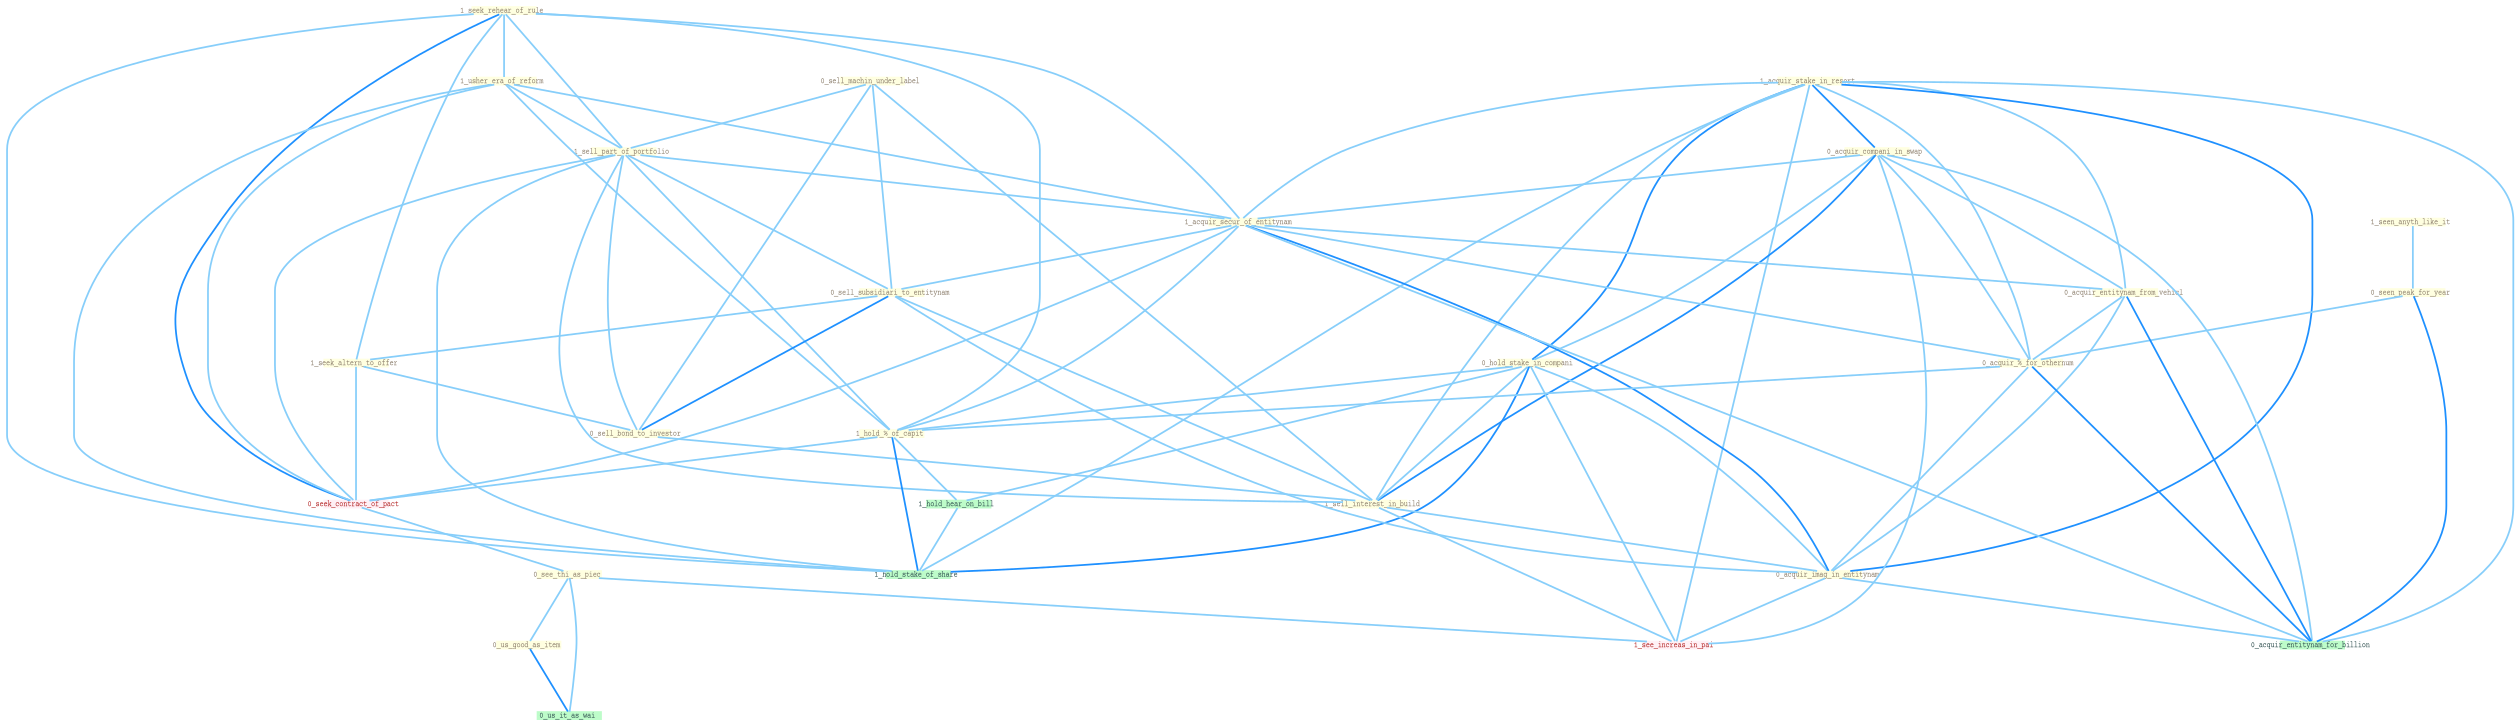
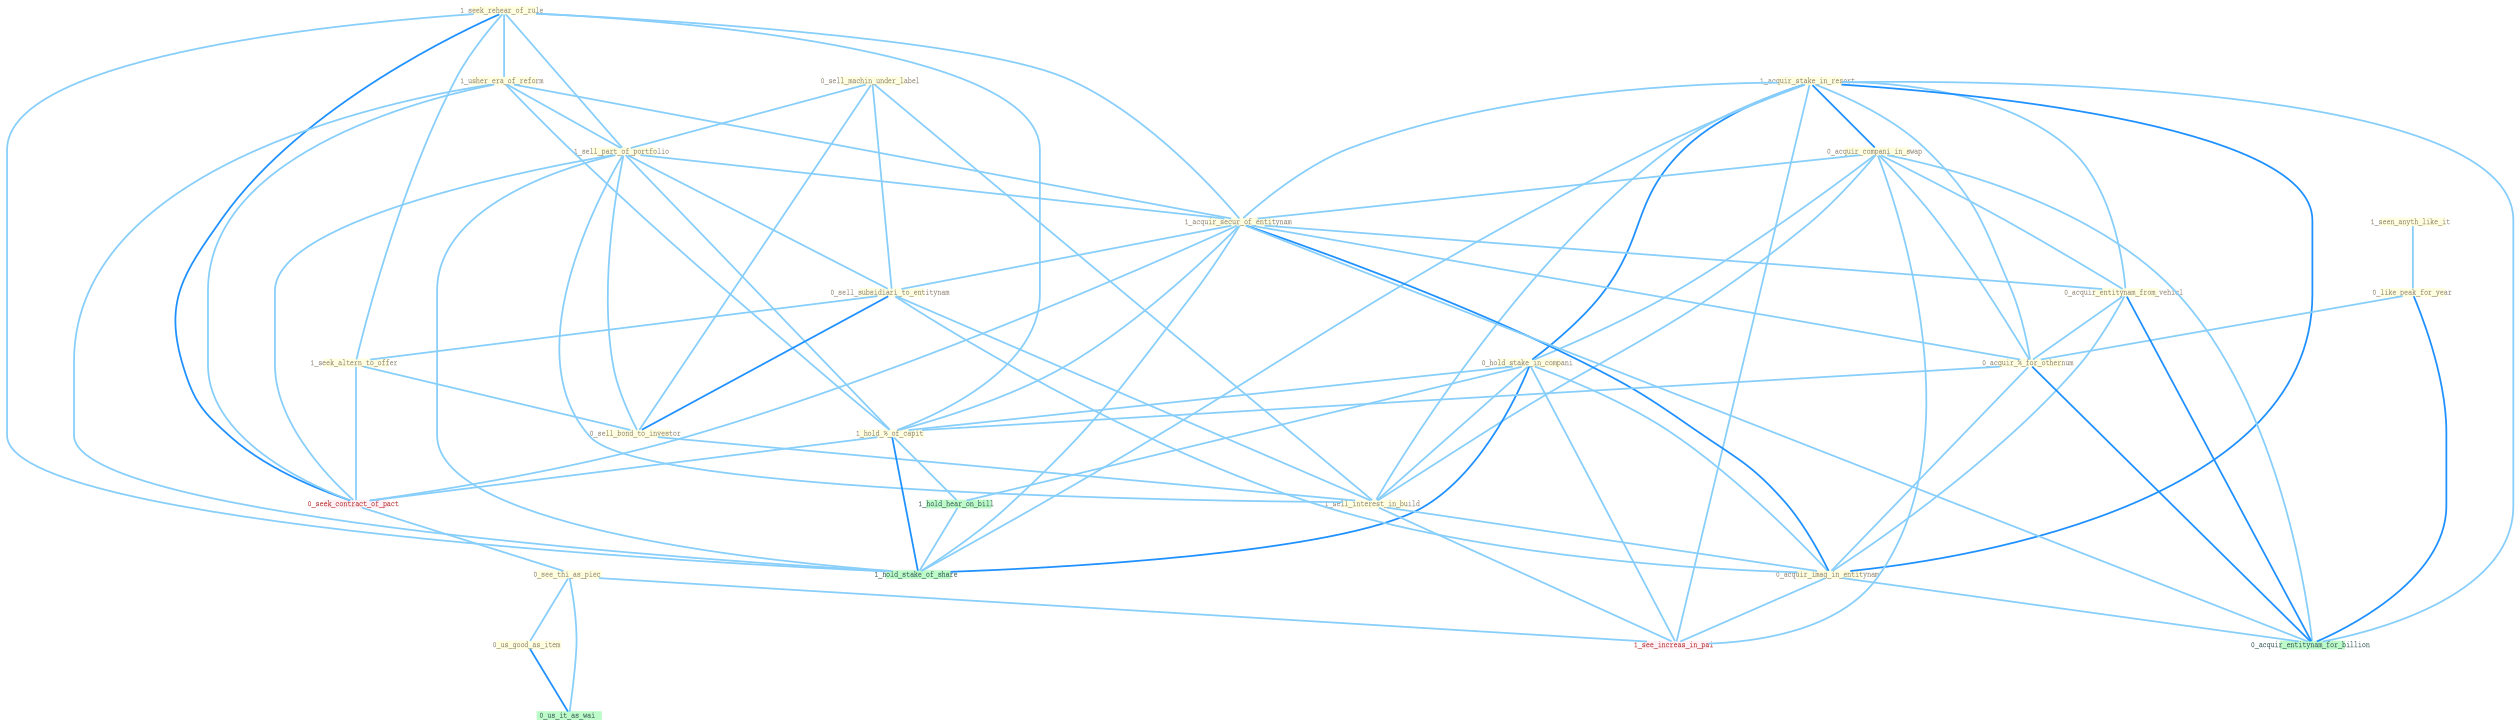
node "0_seen_peak_for_year": label "0_seen_peak_for_year" -> "0_like_peak_for_year"
edge "0_acquir_compani_in_swap" -- "1_sell_interest_in_build": color #1e90ff -> #87cefa
edge "1_acquir_secur_of_entitynam" -- "1_hold_stake_of_share": added
